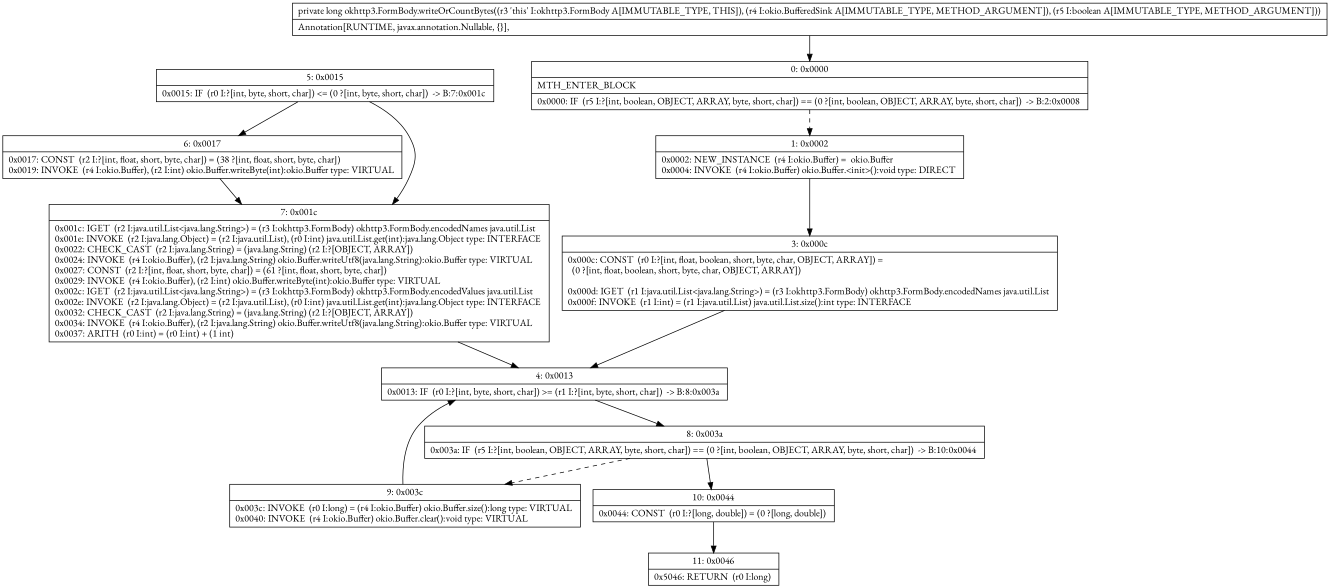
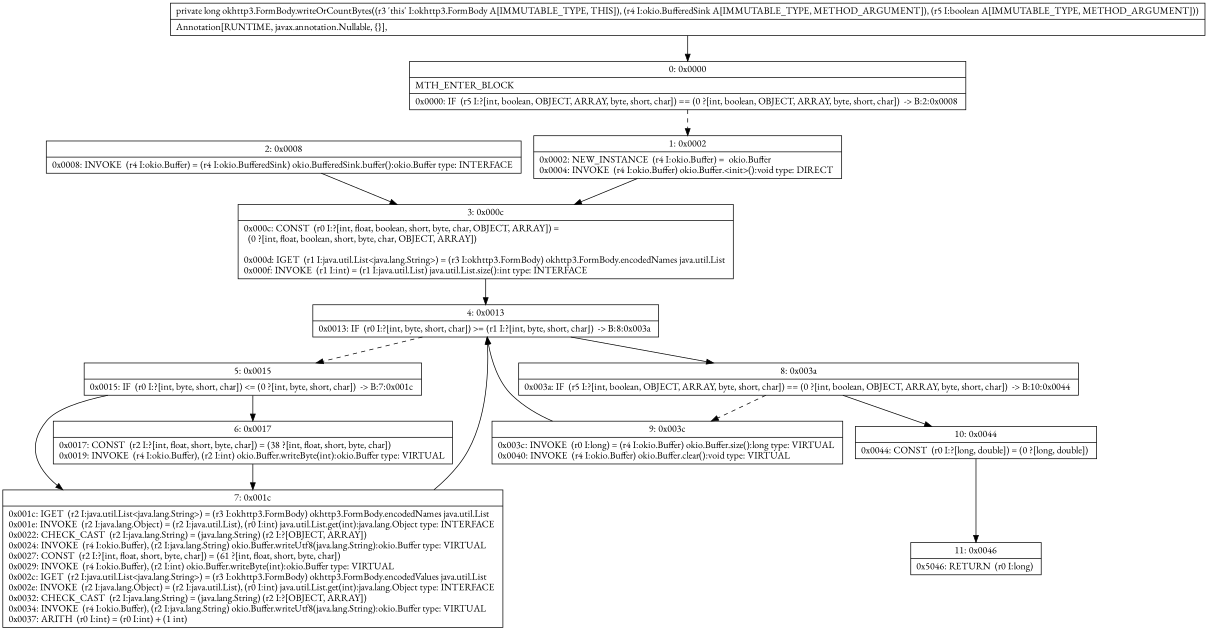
node "2: 0x0008": added
edge "4: 0x0013" -> "5: 0x0015": added
